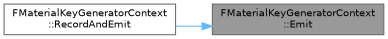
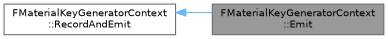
edge "FMaterialKeyGeneratorContext ::RecordAndEmit" -> "FMaterialKeyGeneratorContext ::Emit": reversed
